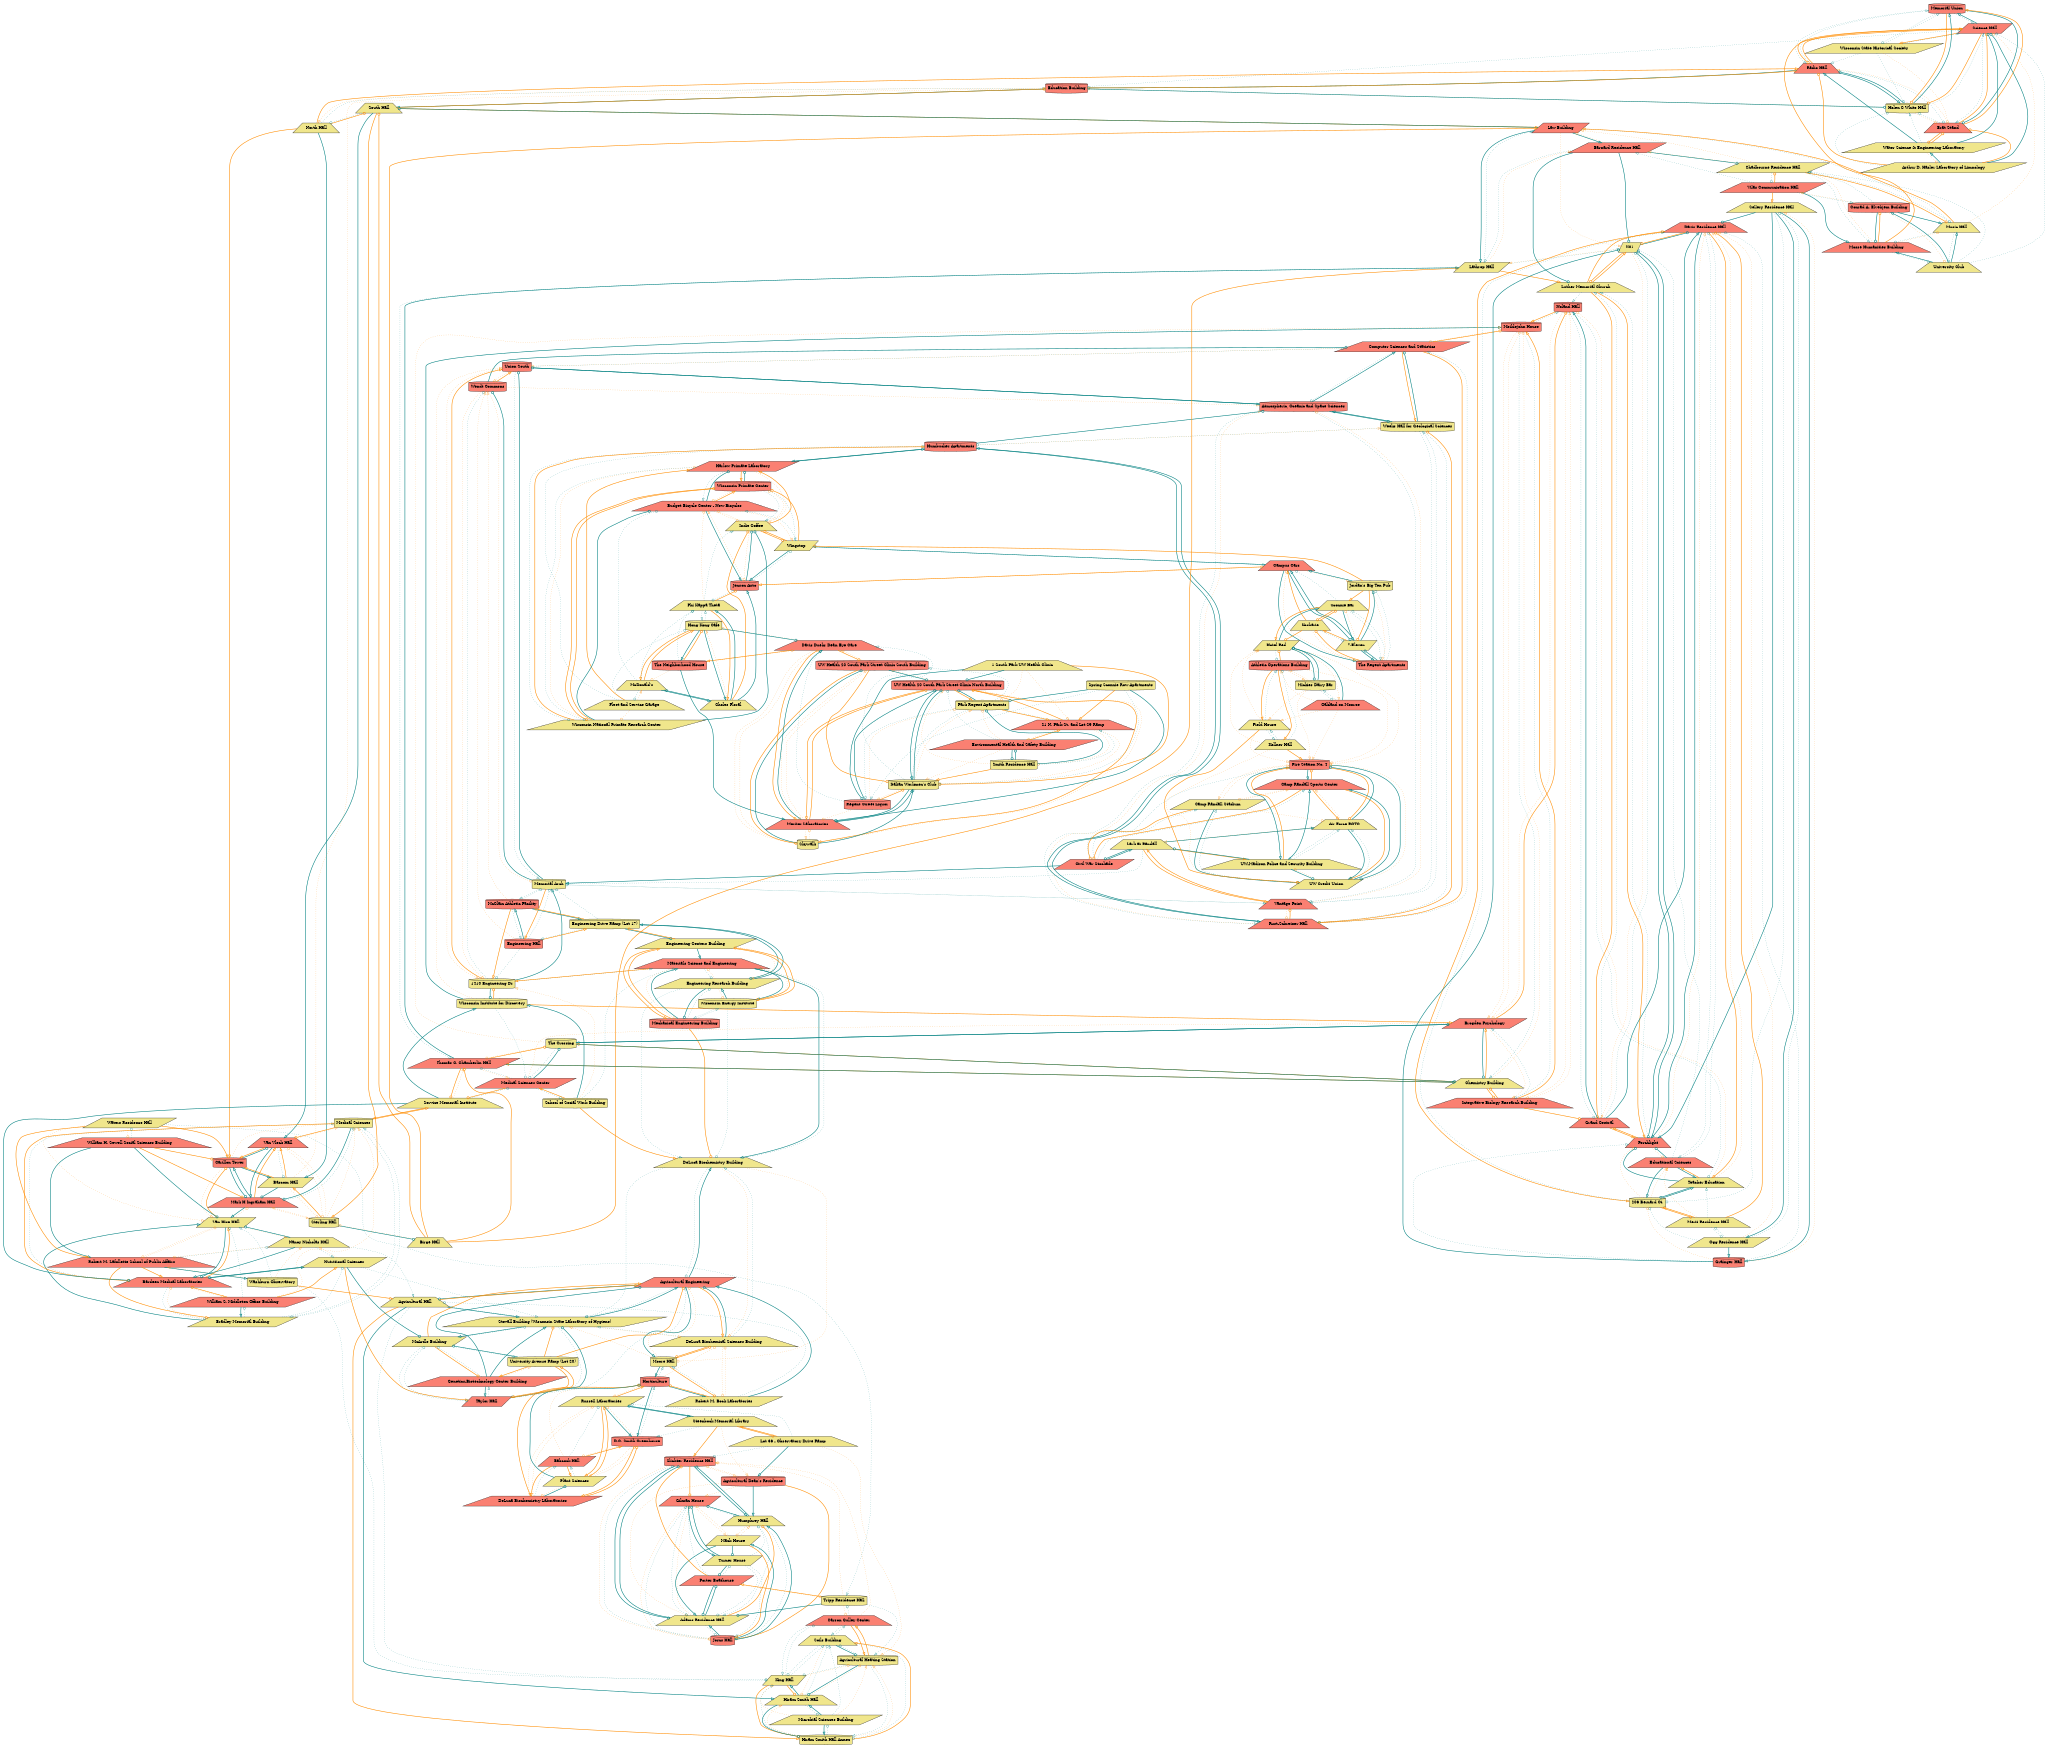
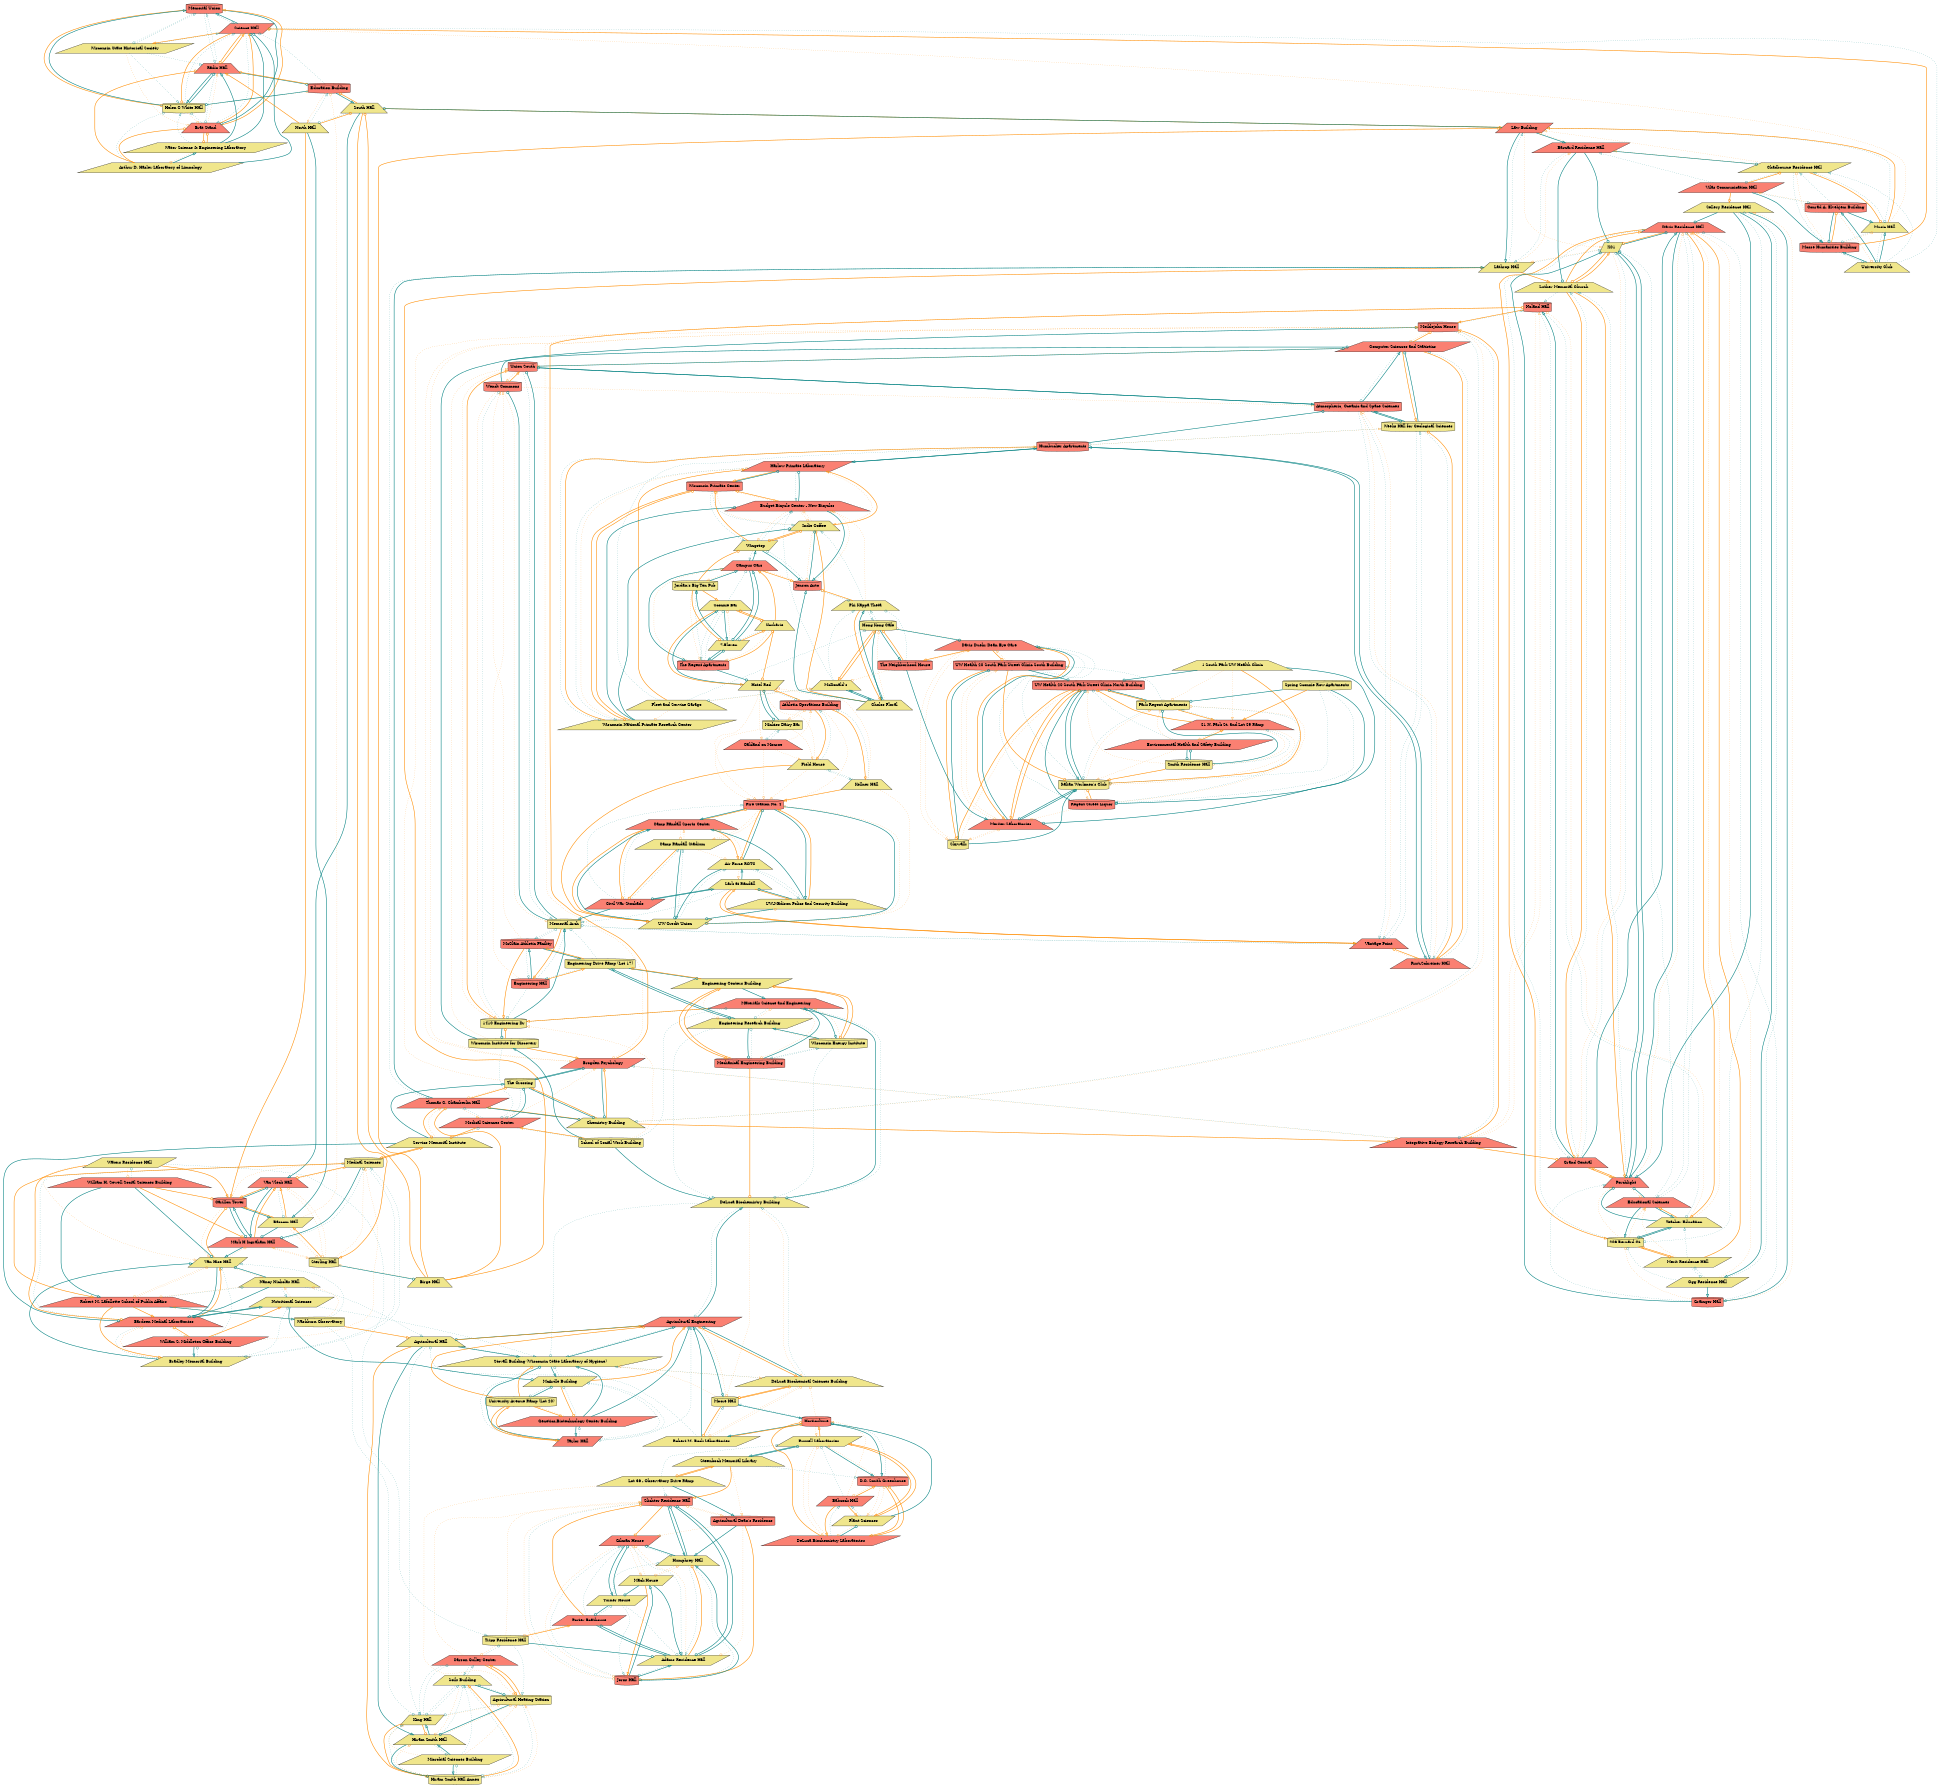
node "Mosse Humanities Building": shape trapezium -> cylinder
edge "Union South" -> "Computer Sciences and Statistics": style dotted -> bold
edge "Oakland on Monroe" -> "Hotel Red": now "The Regent Apartments" -> "Hotel Red"
edge "UW Health 20 South Park Street Clinic North Building" -> "UW Health 20 South Park Street Clinic South Building": removed
edge "Service Memorial Institute" -> "Wisconsin Institute for Discovery": now "Service Memorial Institute" -> "The Crossing"
edge "Materials Science and Engineering" -> "DeLuca Biochemistry Building": arrowhead onormal -> odot
edge "Integrative Biology Research Building" -> "Chemistry Building": removed
edge "School of Social Work Building" -> "DeLuca Biochemistry Building": color darkorange -> teal
node "Merit Residence Hall": shape trapezium -> parallelogram
edge "Nutritional Sciences" -> "Taylor Hall": removed
